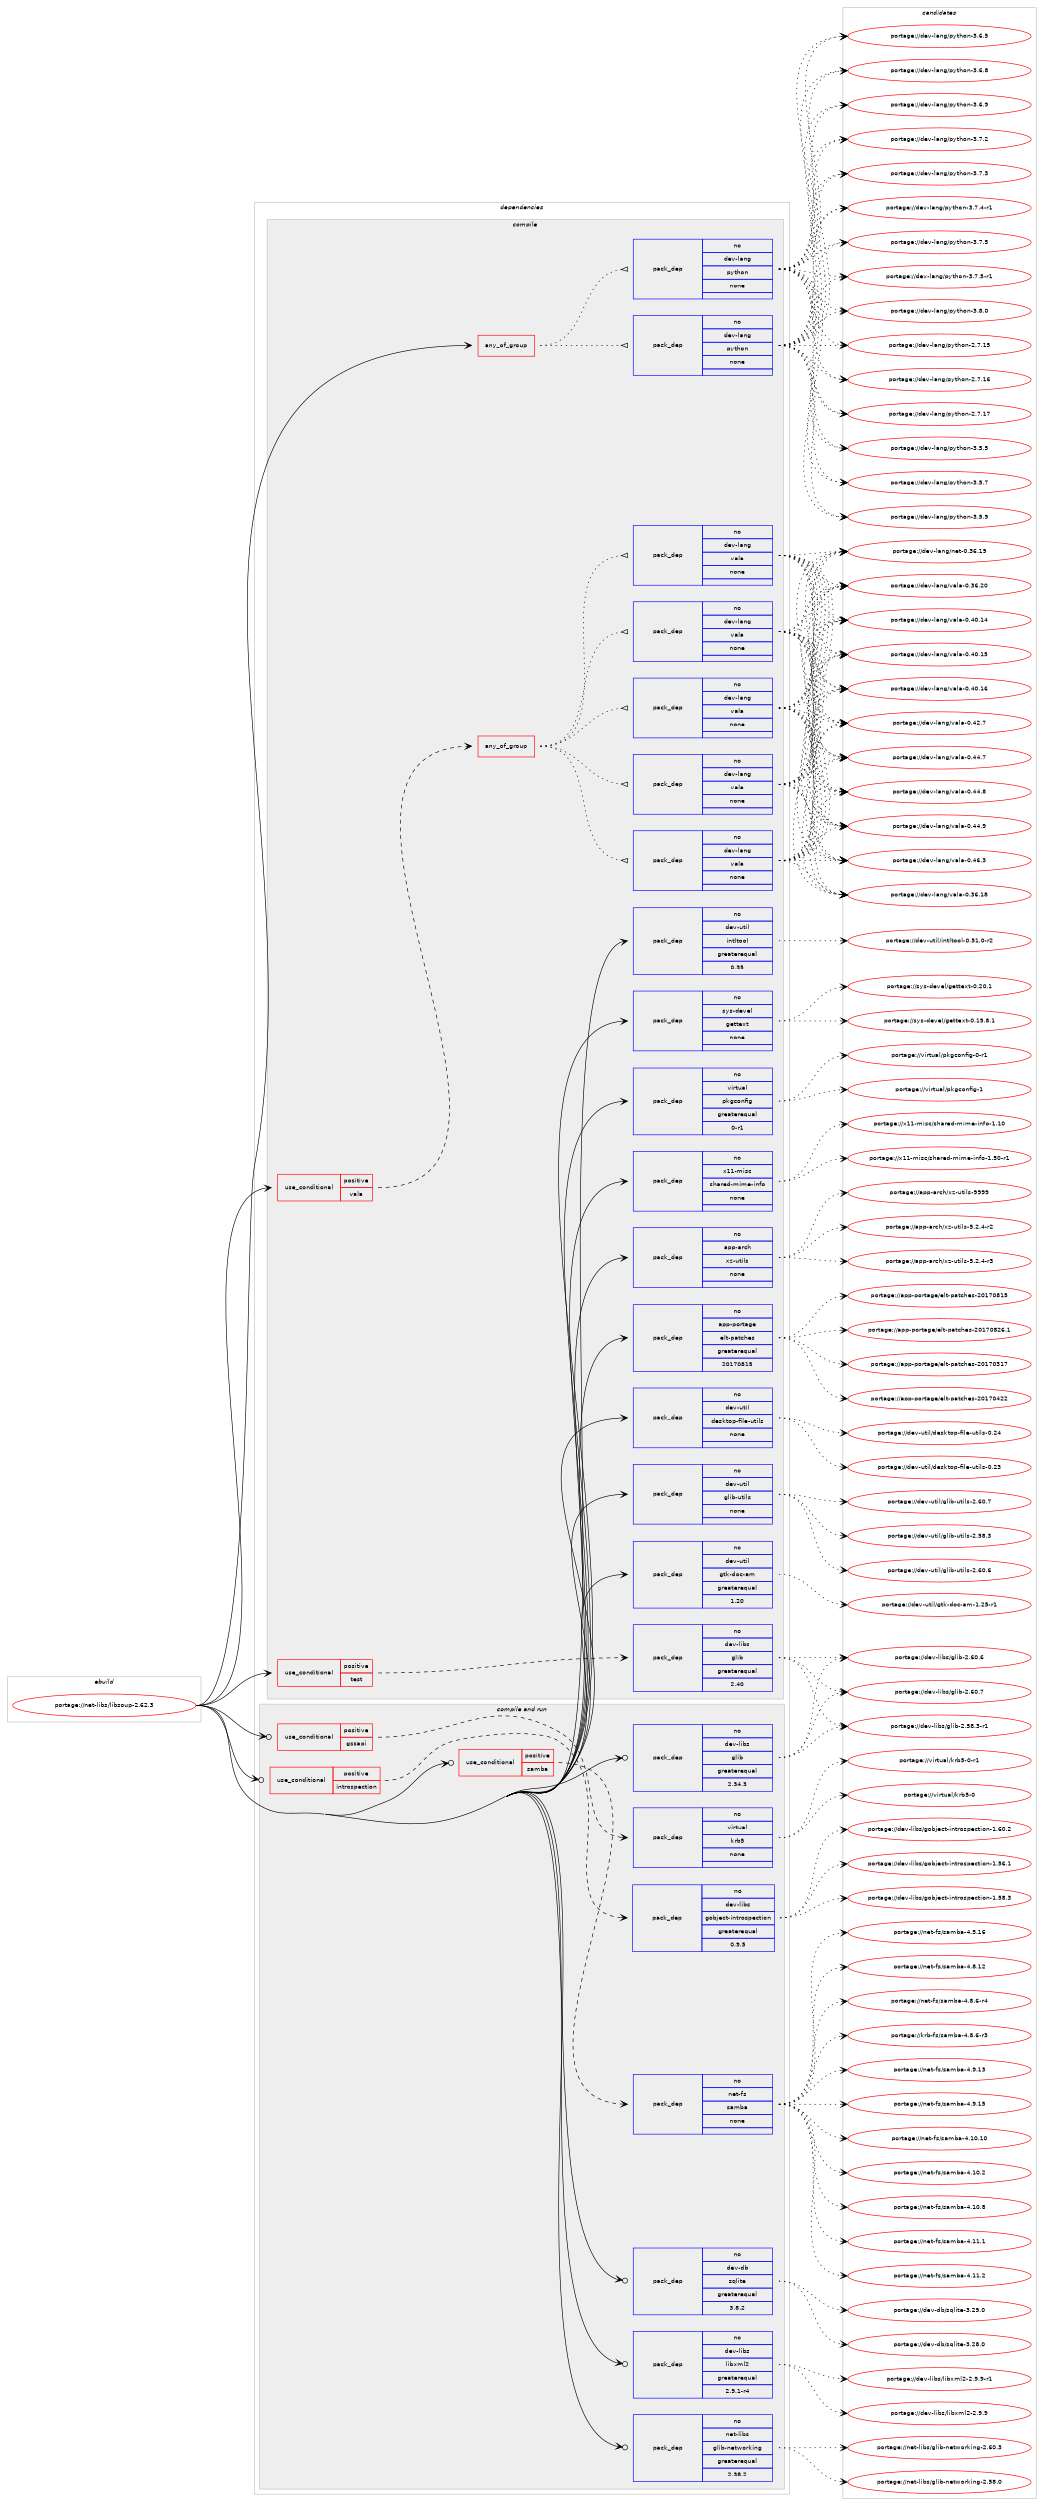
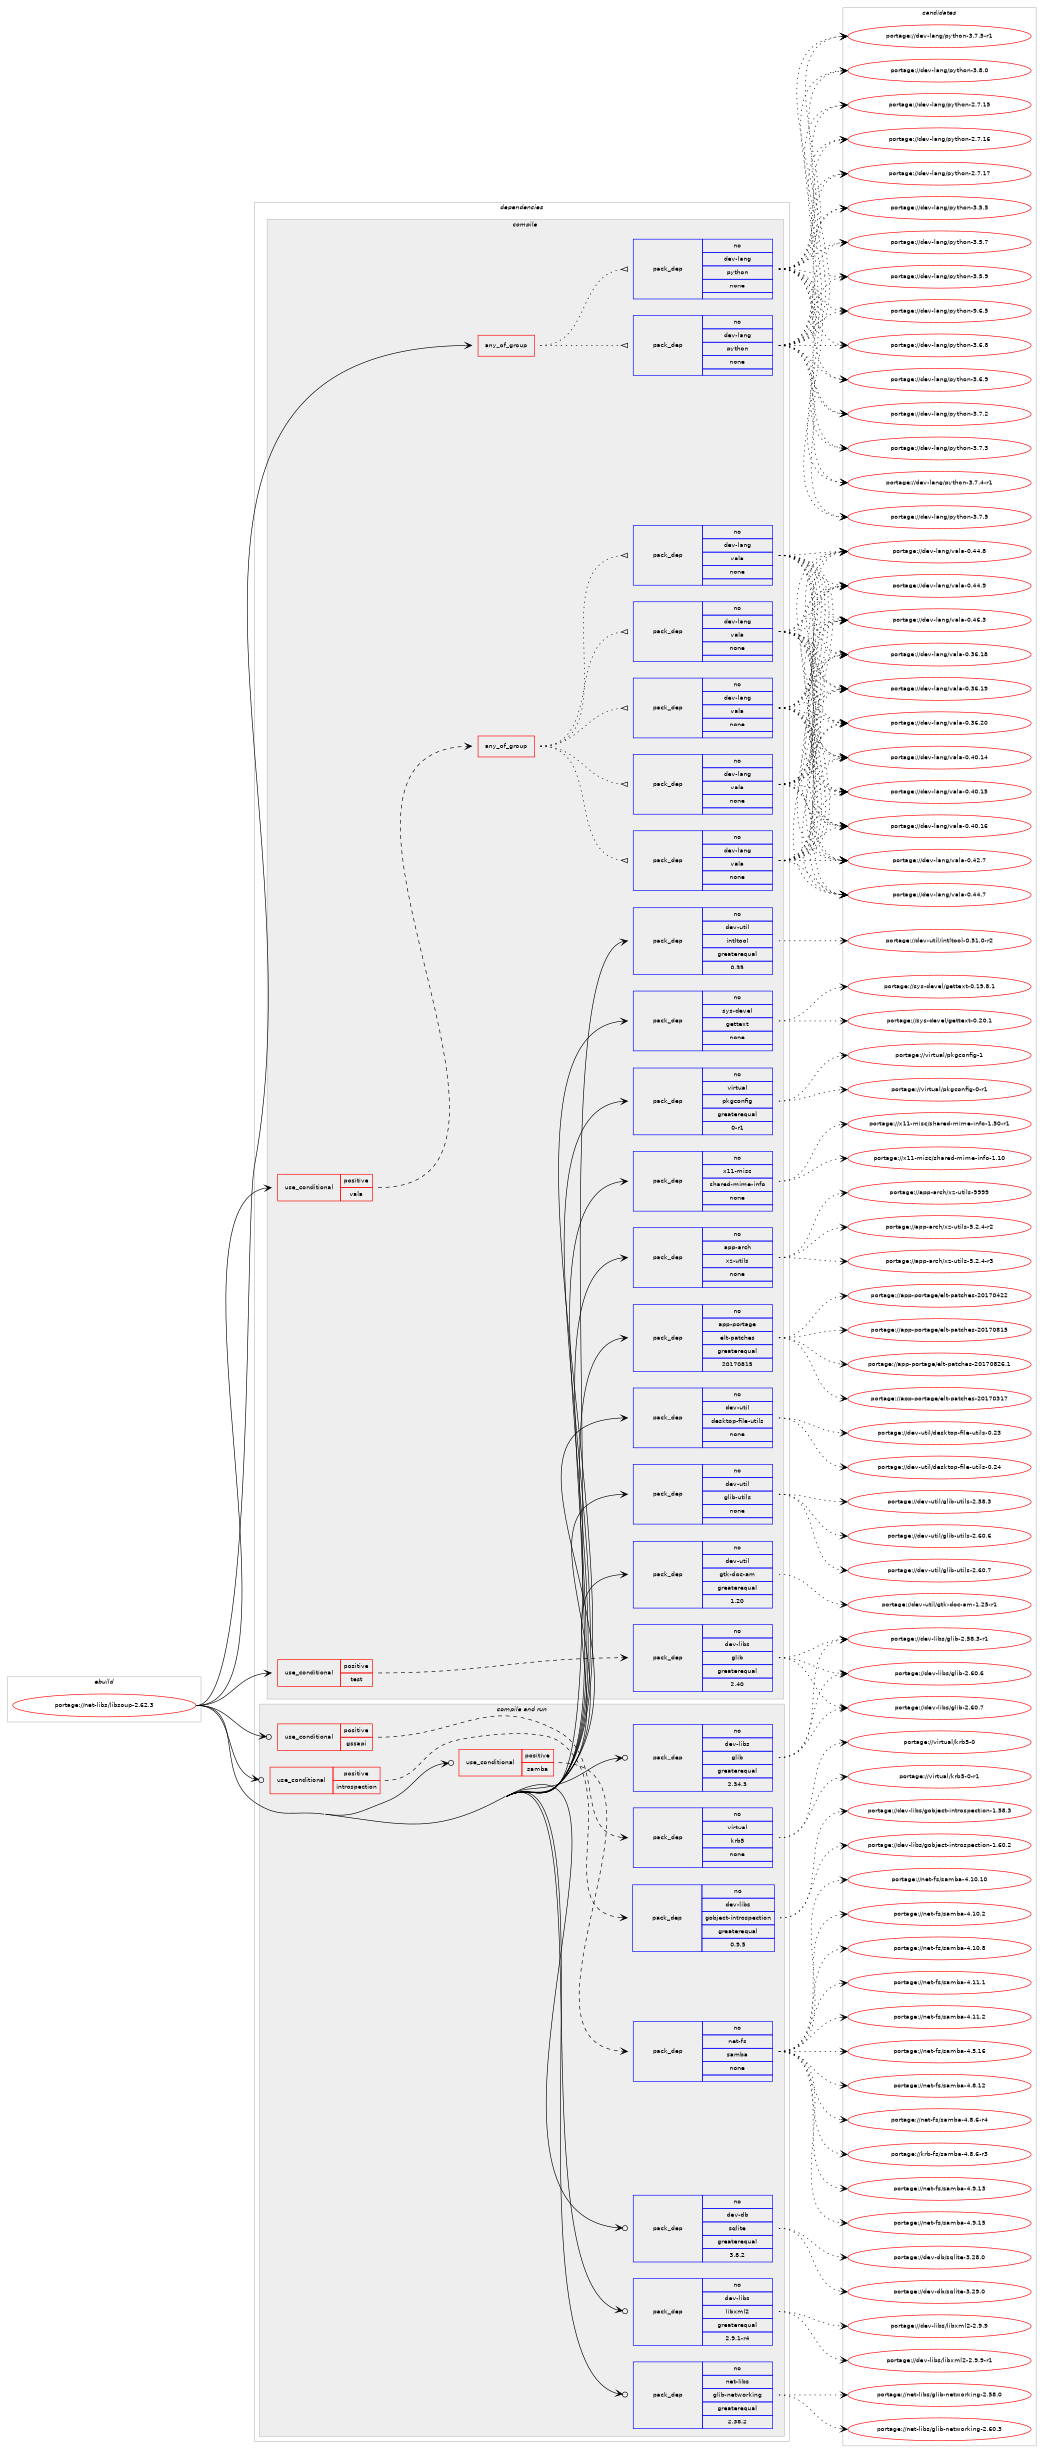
node "portage://dev-lang/python-3.6.5": label "portage://dev-lang/python-3.6.5" -> "portage://dev-lang/python-9.6.5"
node "portage://dev-lang/net-0.36.19": label "portage://dev-lang/net-0.36.19" -> "portage://dev-lang/vala-0.36.19"
node "portage://dev-libs/gobject-introspection-1.56.1": removed
